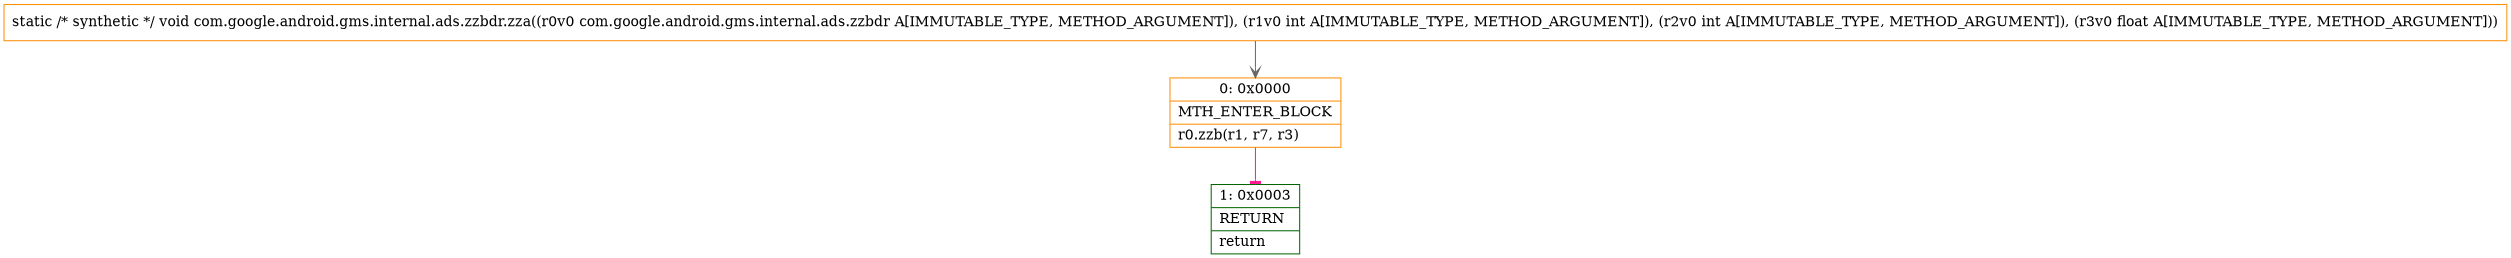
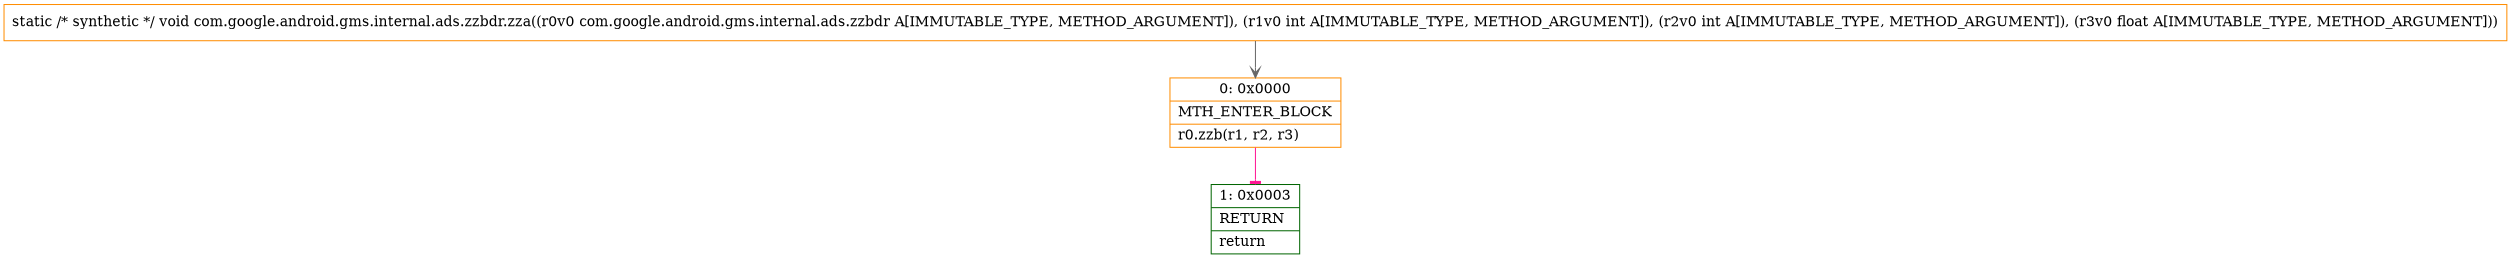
node "0: 0x0000": text "r0.zzb(r1, r7, r3)" -> "r0.zzb(r1, r2, r3)"
